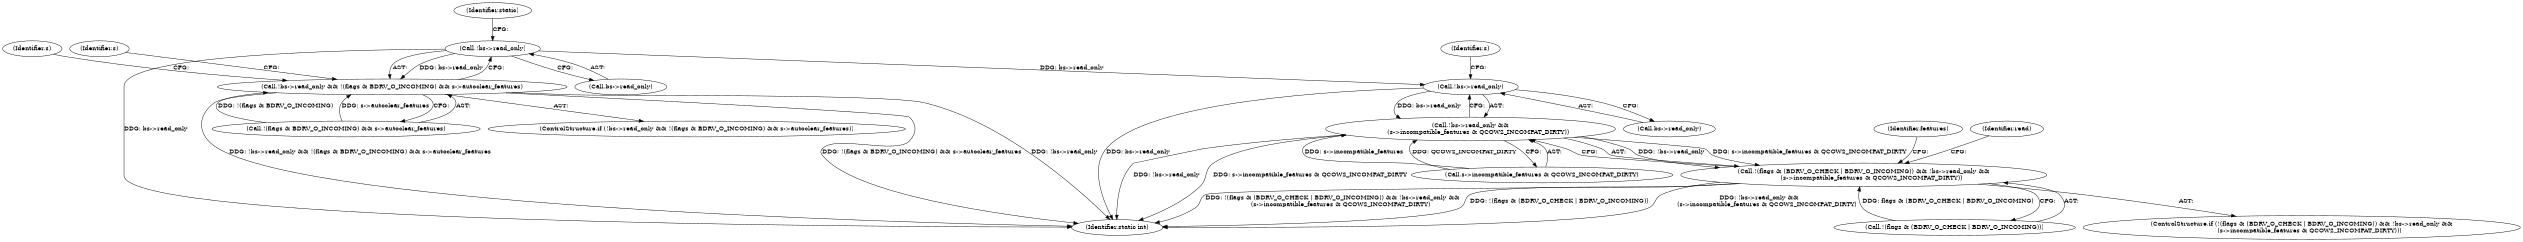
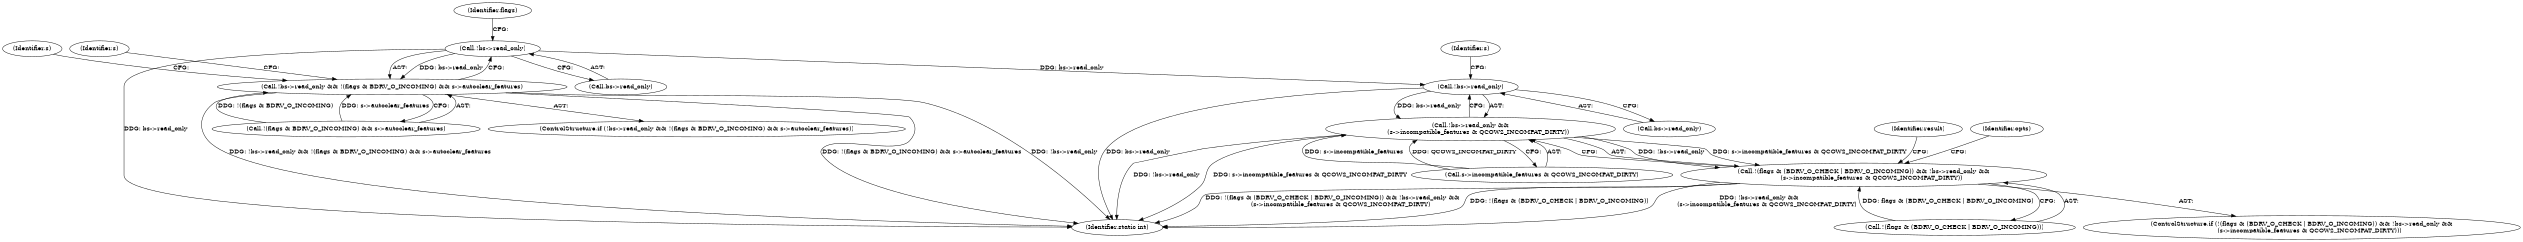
node "(Identifier,static)": label "(Identifier,static)" -> "(Identifier,flags)"
node "(Identifier,features)": label "(Identifier,features)" -> "(Identifier,result)"
node "(Identifier,read)": label "(Identifier,read)" -> "(Identifier,opts)"
